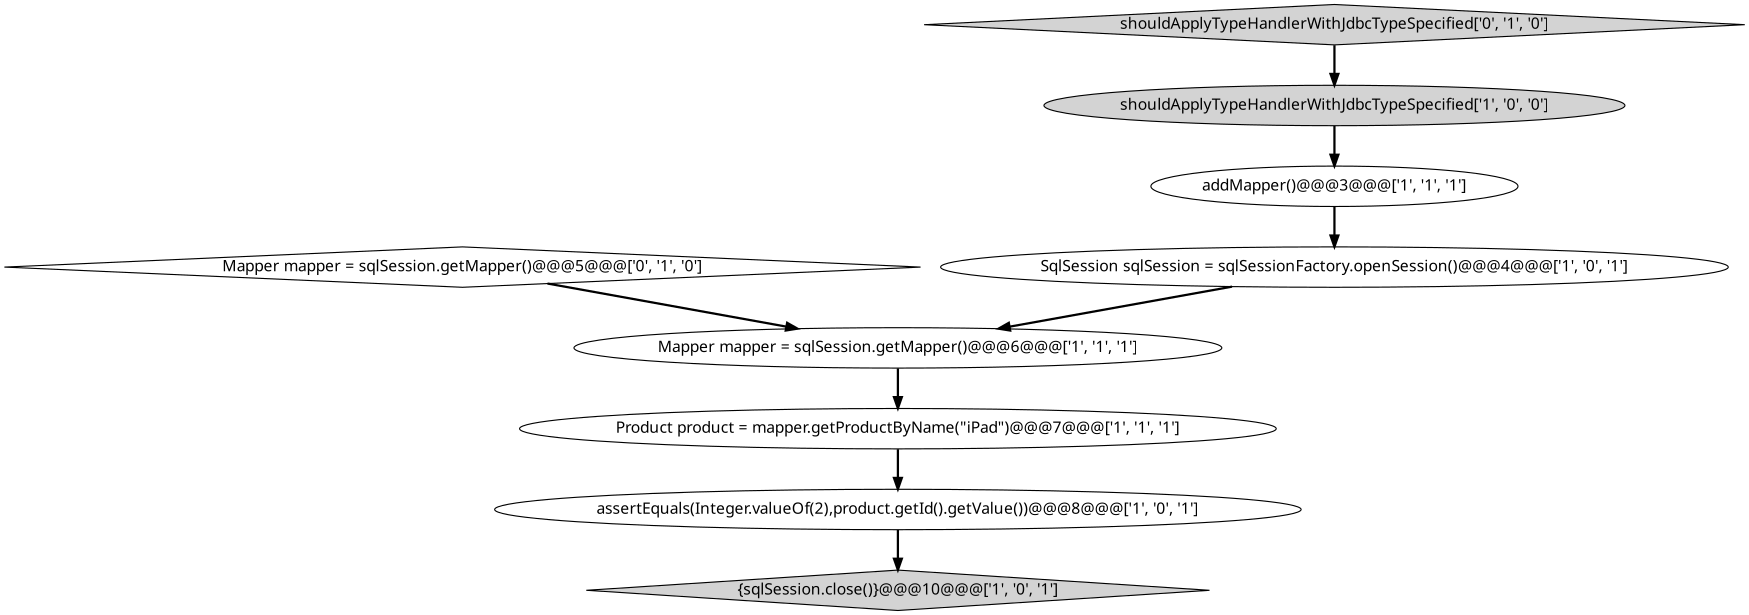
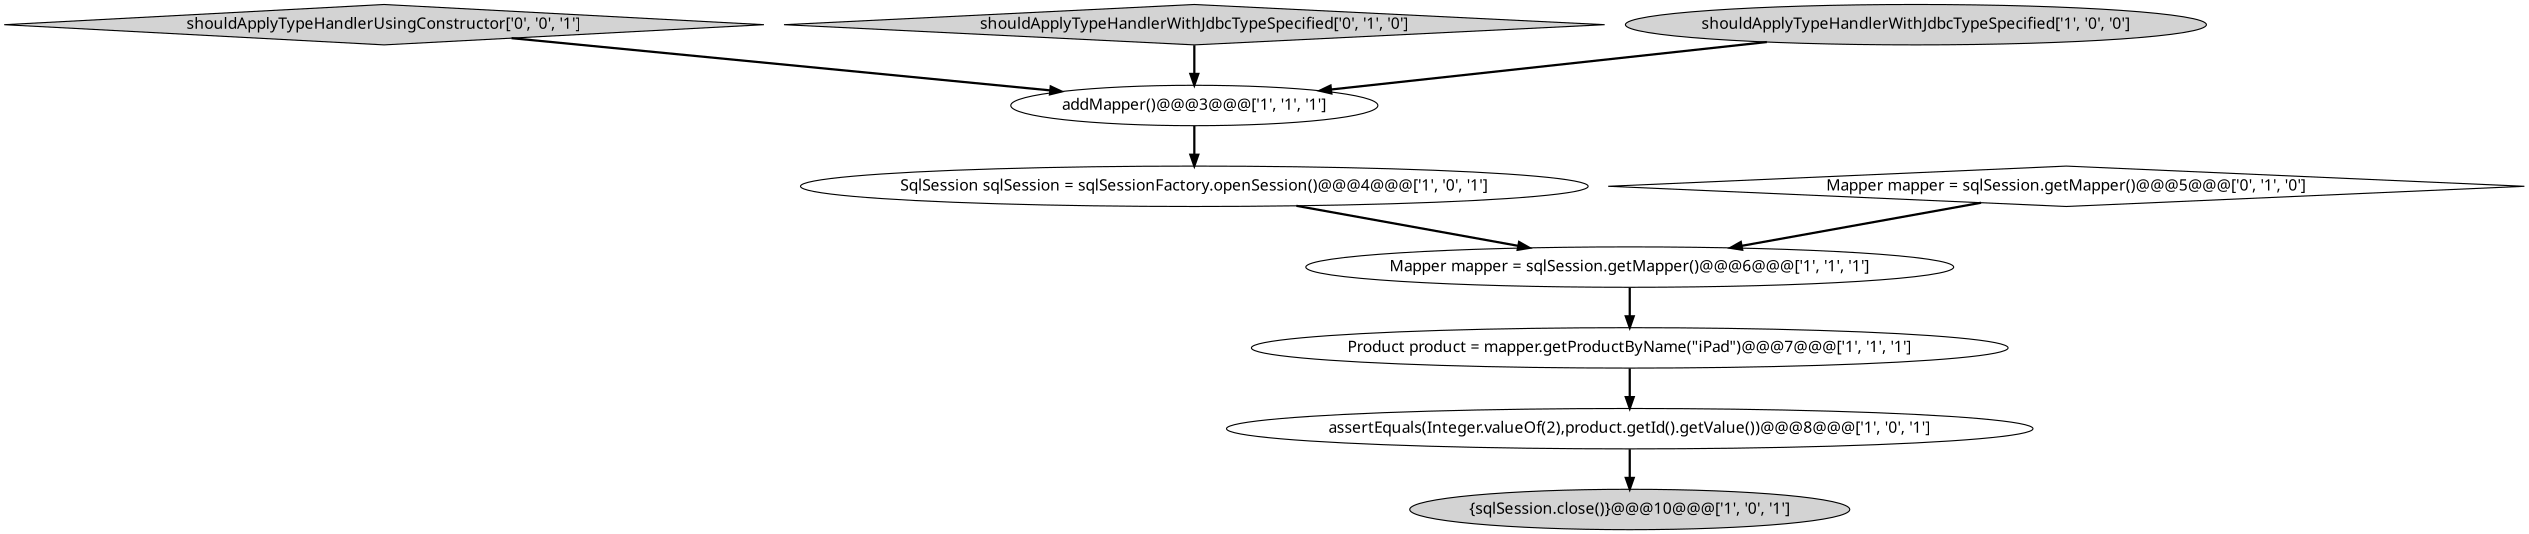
node "shouldApplyTypeHandlerUsingConstructor['0', '0', '1']": added
edge "shouldApplyTypeHandlerWithJdbcTypeSpecified['0', '1', '0']" -> "shouldApplyTypeHandlerWithJdbcTypeSpecified['1', '0', '0']": now "shouldApplyTypeHandlerWithJdbcTypeSpecified['0', '1', '0']" -> "addMapper()@@@3@@@['1', '1', '1']"
node "{sqlSession.close()}@@@10@@@['1', '0', '1']": shape diamond -> ellipse
